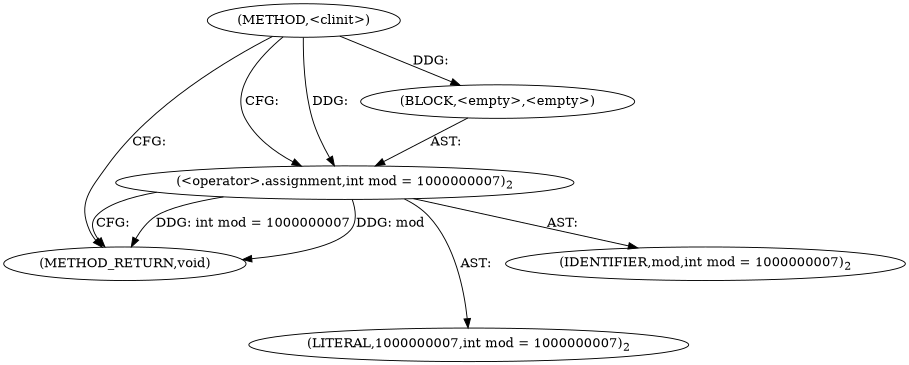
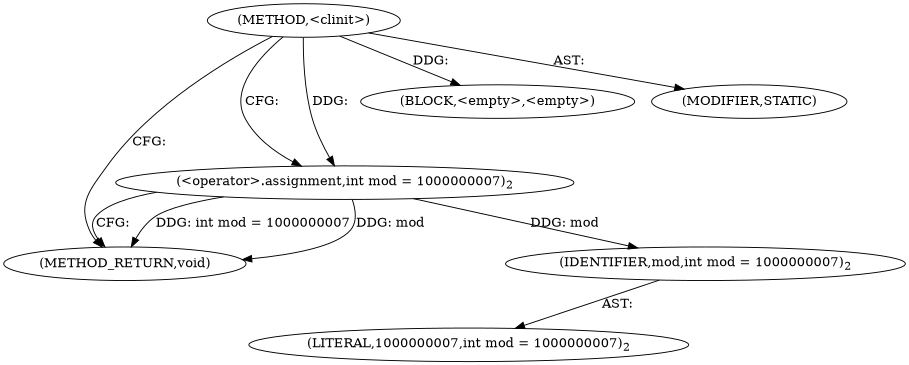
node "(MODIFIER,STATIC)": added
edge "(BLOCK,<empty>,<empty>)" -> "(<operator>.assignment,int mod = 1000000007)": removed, label "AST:"
edge "(<operator>.assignment,int mod = 1000000007)" -> "(IDENTIFIER,mod,int mod = 1000000007)": label "AST: " -> "DDG: mod"
edge "(<operator>.assignment,int mod = 1000000007)" -> "(LITERAL,1000000007,int mod = 1000000007)": now "(IDENTIFIER,mod,int mod = 1000000007)" -> "(LITERAL,1000000007,int mod = 1000000007)"
